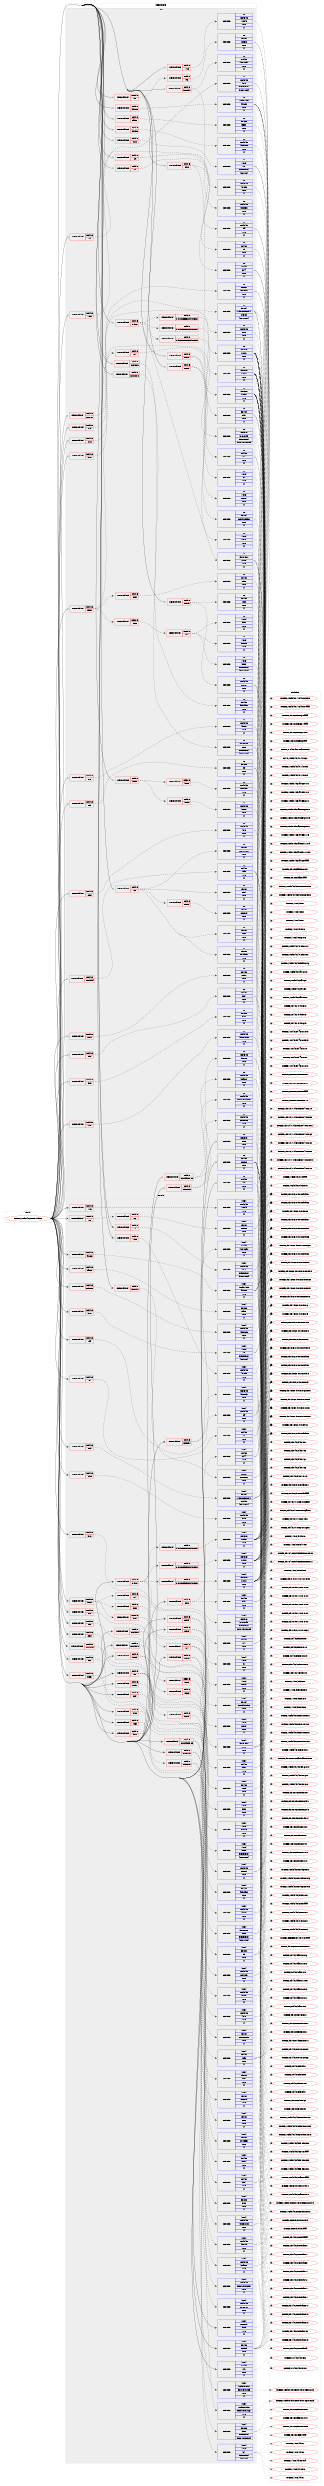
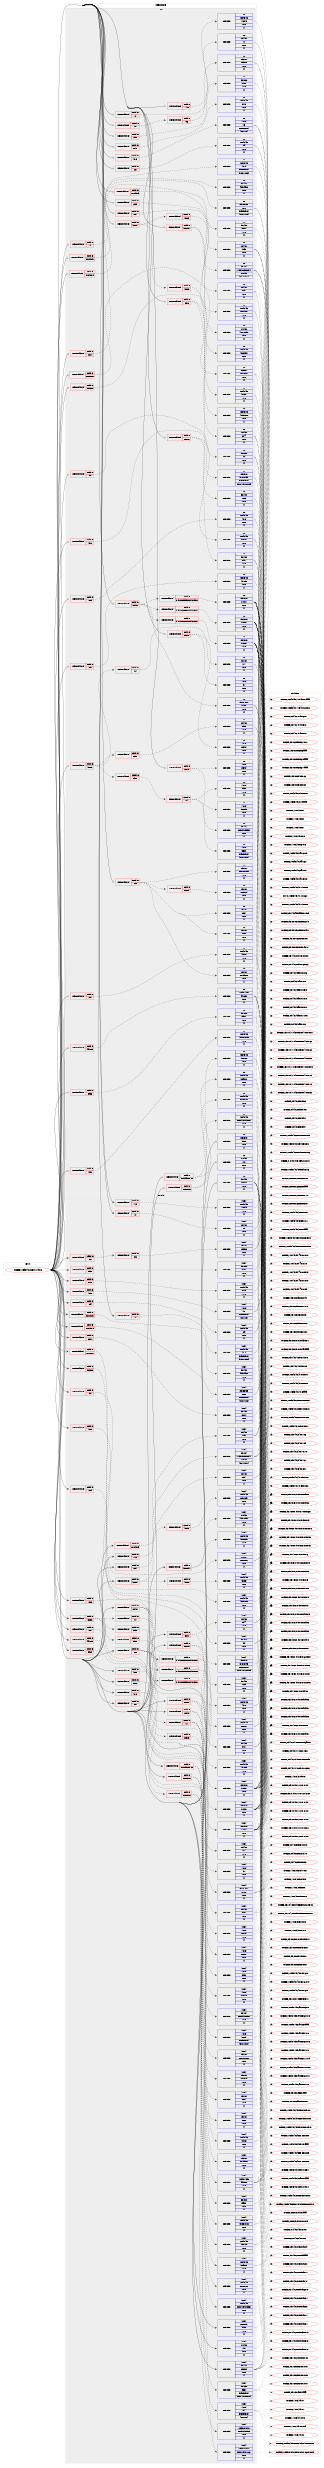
node "portage://media-libs/openexr-3.2.4-r2": removed
node "portage://dev-gstreamer/flatbuffers-24.3.25": label "portage://dev-gstreamer/flatbuffers-24.3.25" -> "portage://dev-libs/flatbuffers-24.3.25"
node "portage://greaterequal-libs/libva-9999": label "portage://greaterequal-libs/libva-9999" -> "portage://media-libs/libva-9999"
